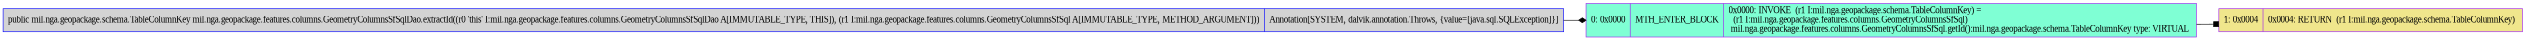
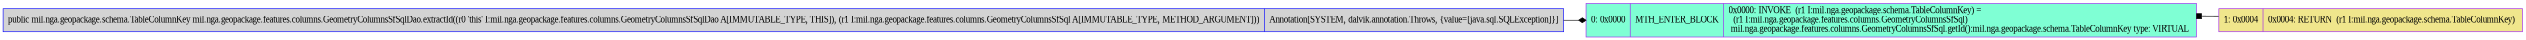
edge "0: 0x0000" -> "1: 0x0004": reversed
